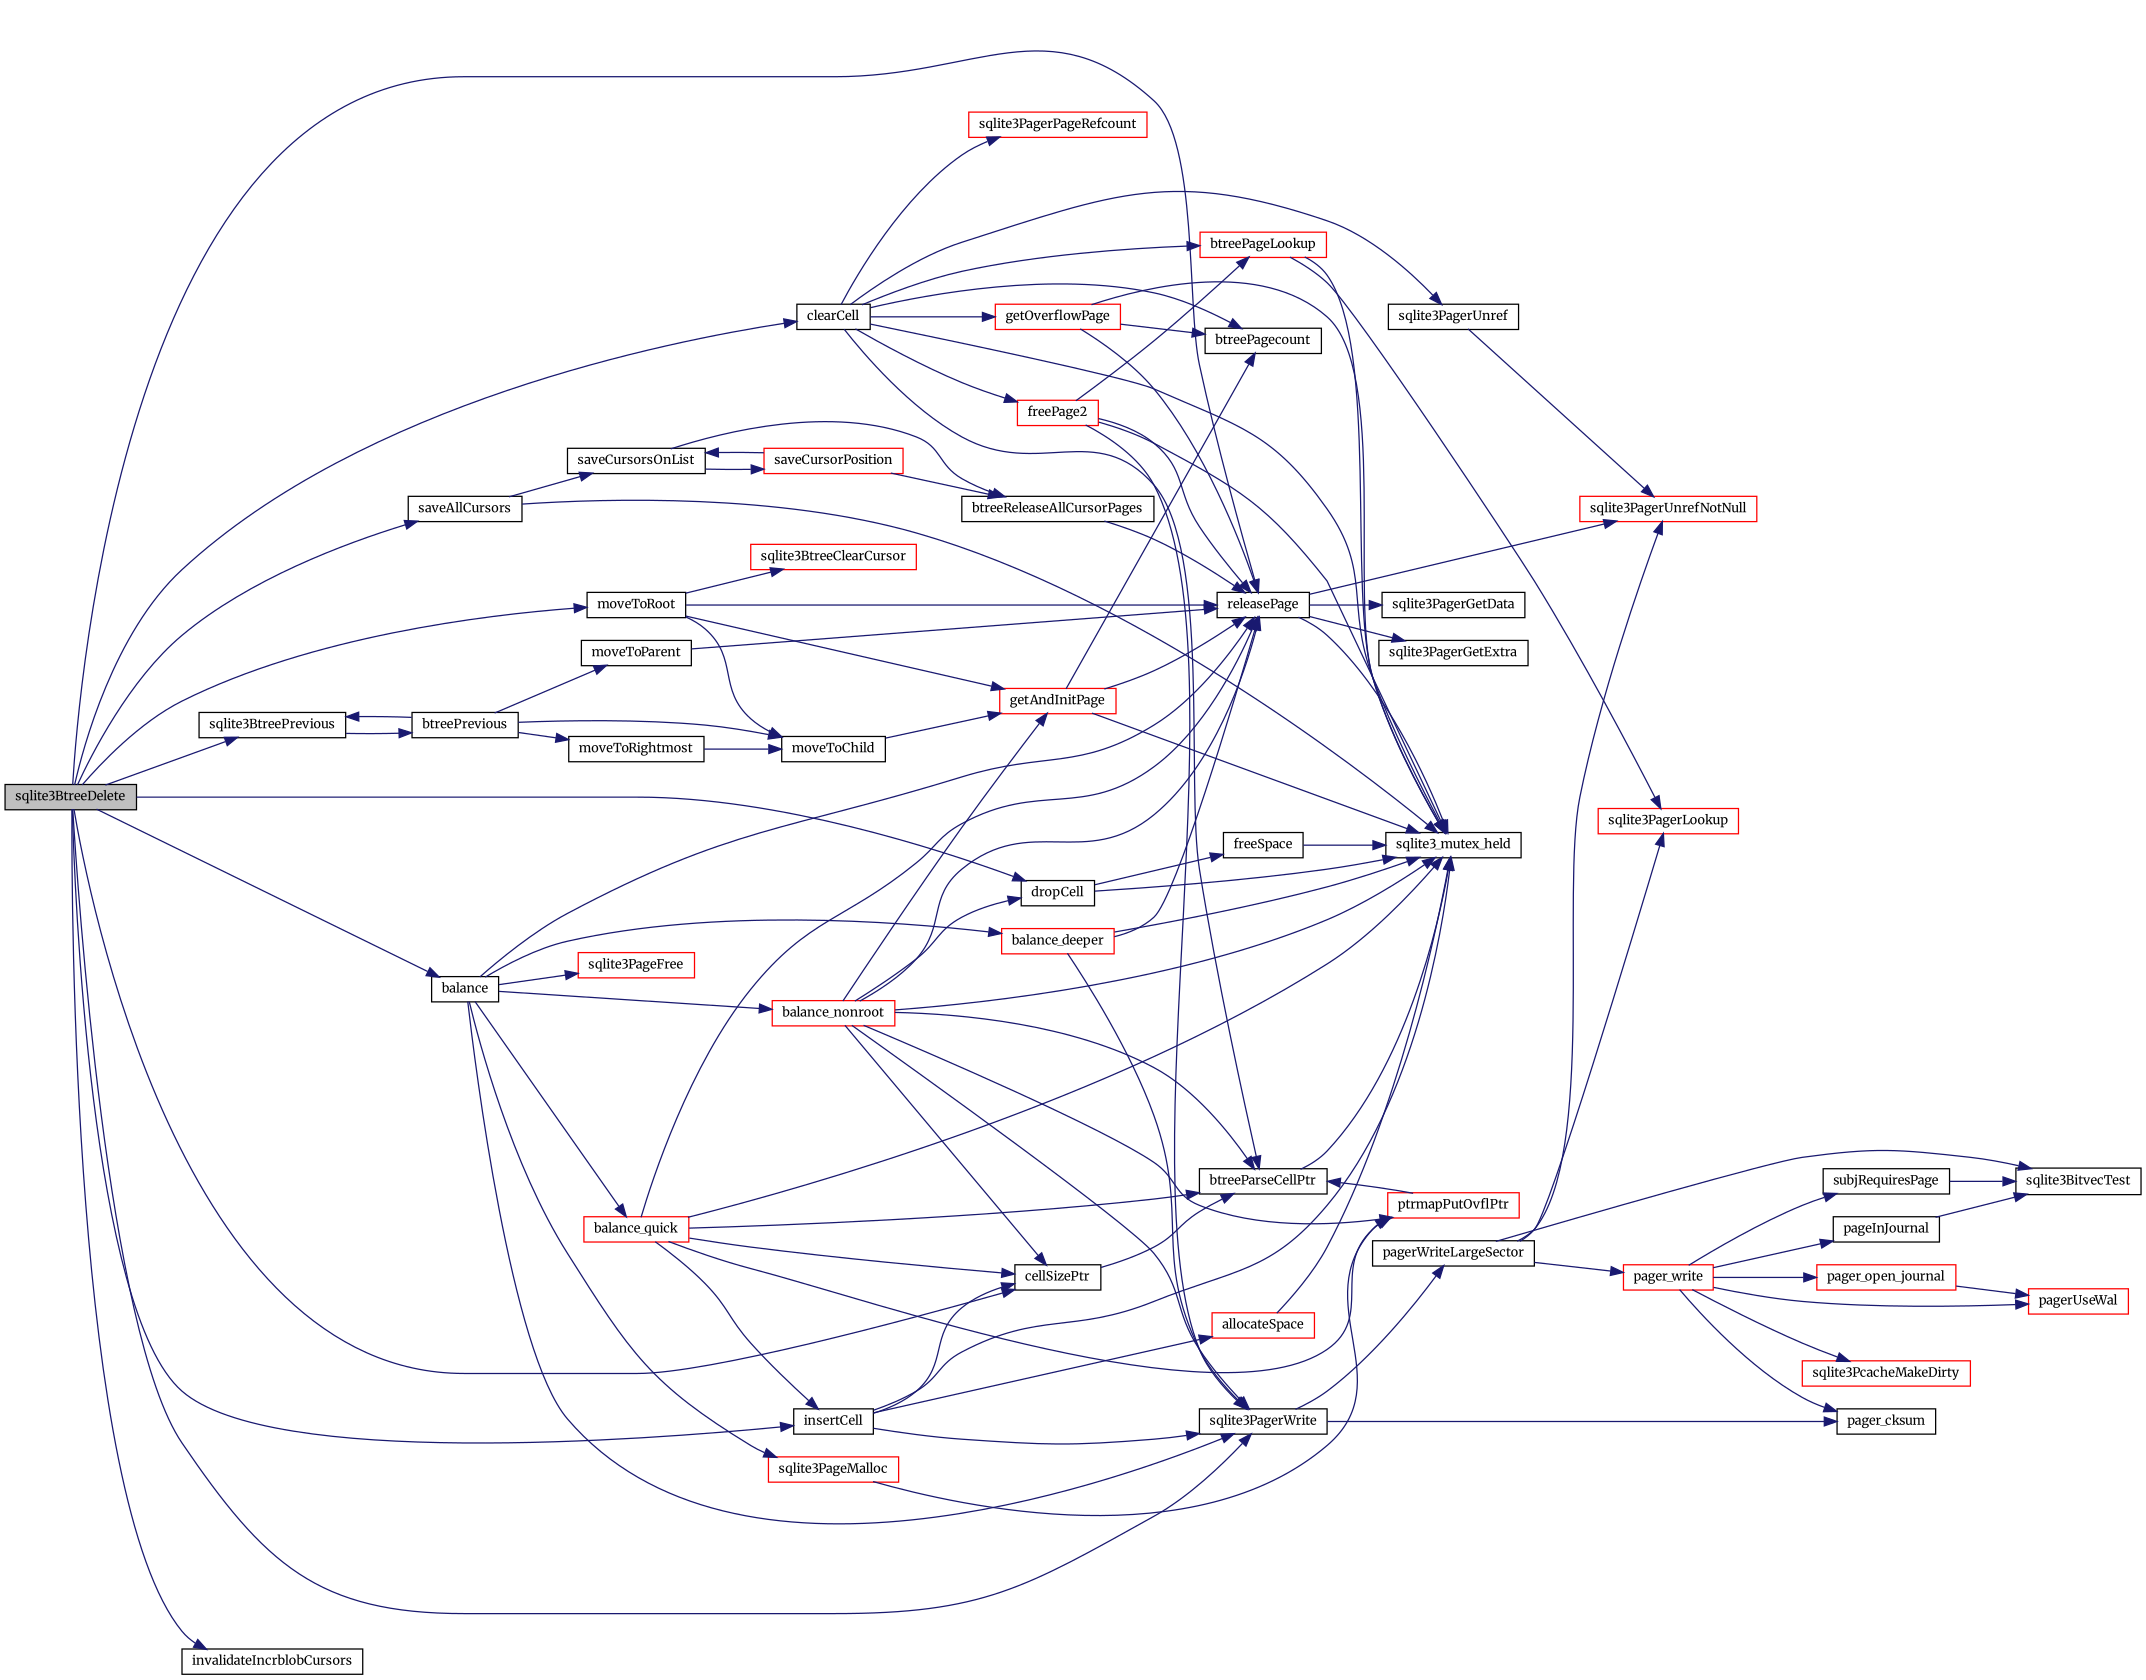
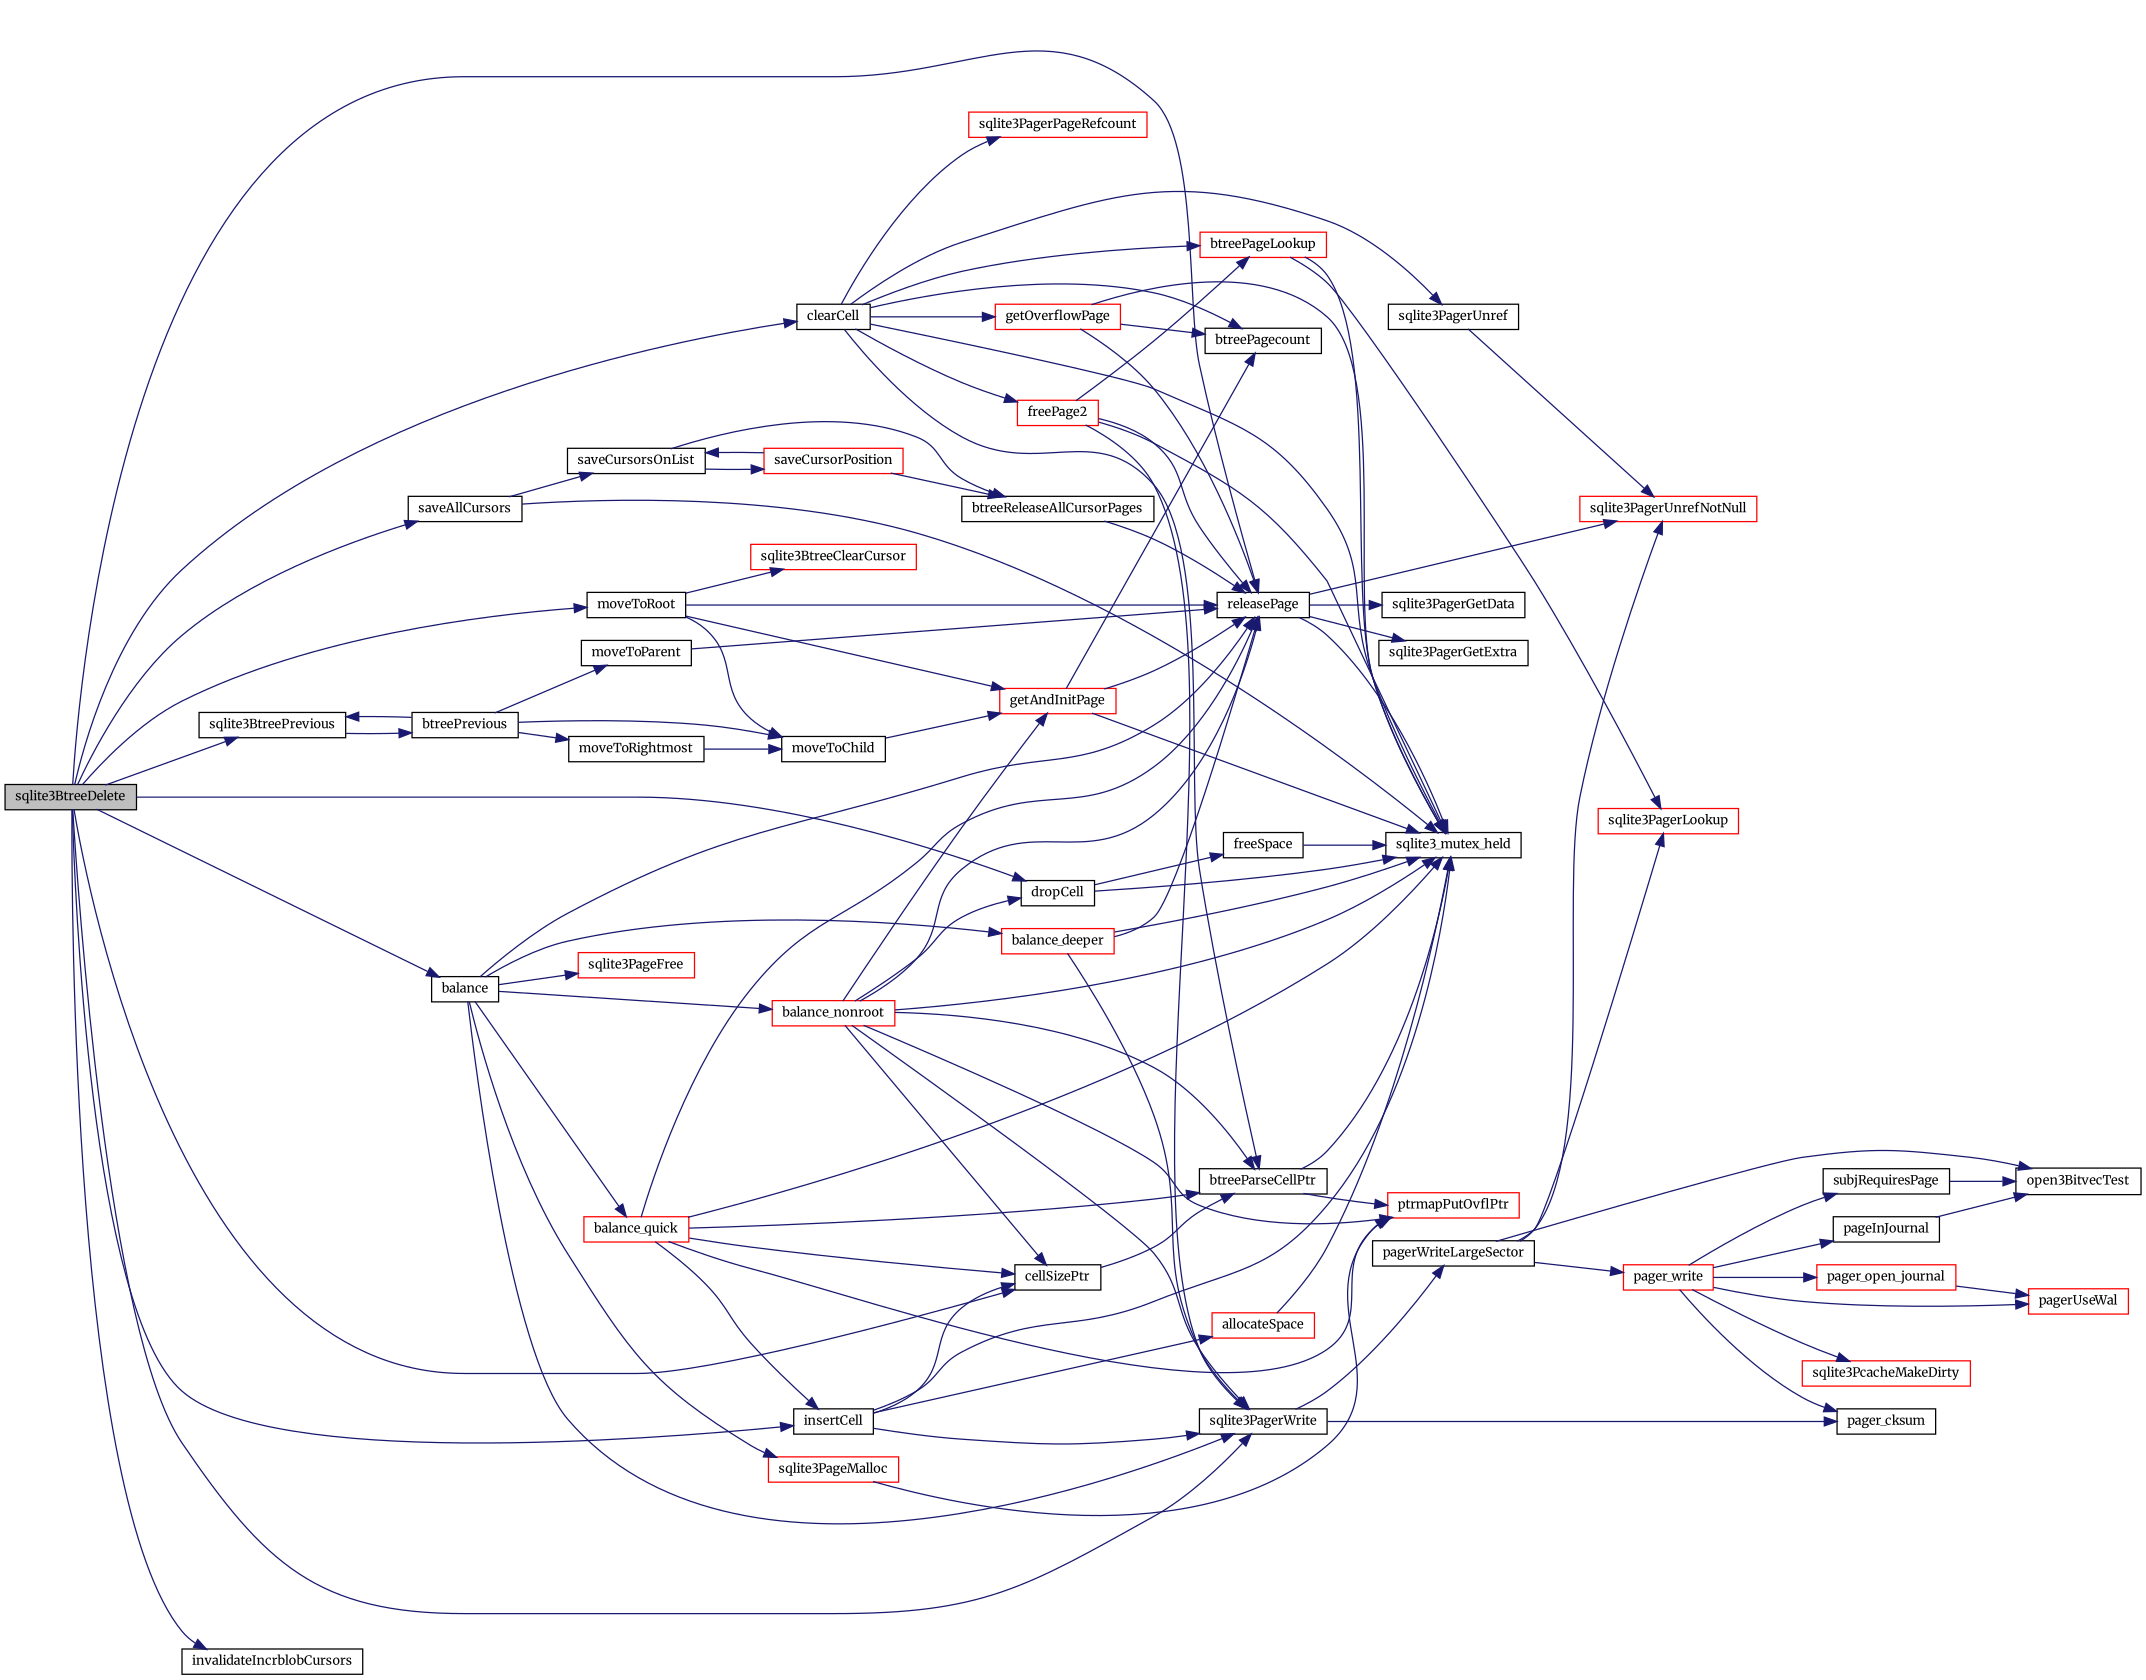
node "sqlite3BitvecTest": label "sqlite3BitvecTest" -> "open3BitvecTest"
edge "ptrmapPutOvflPtr" -> "btreeParseCellPtr": reversed
